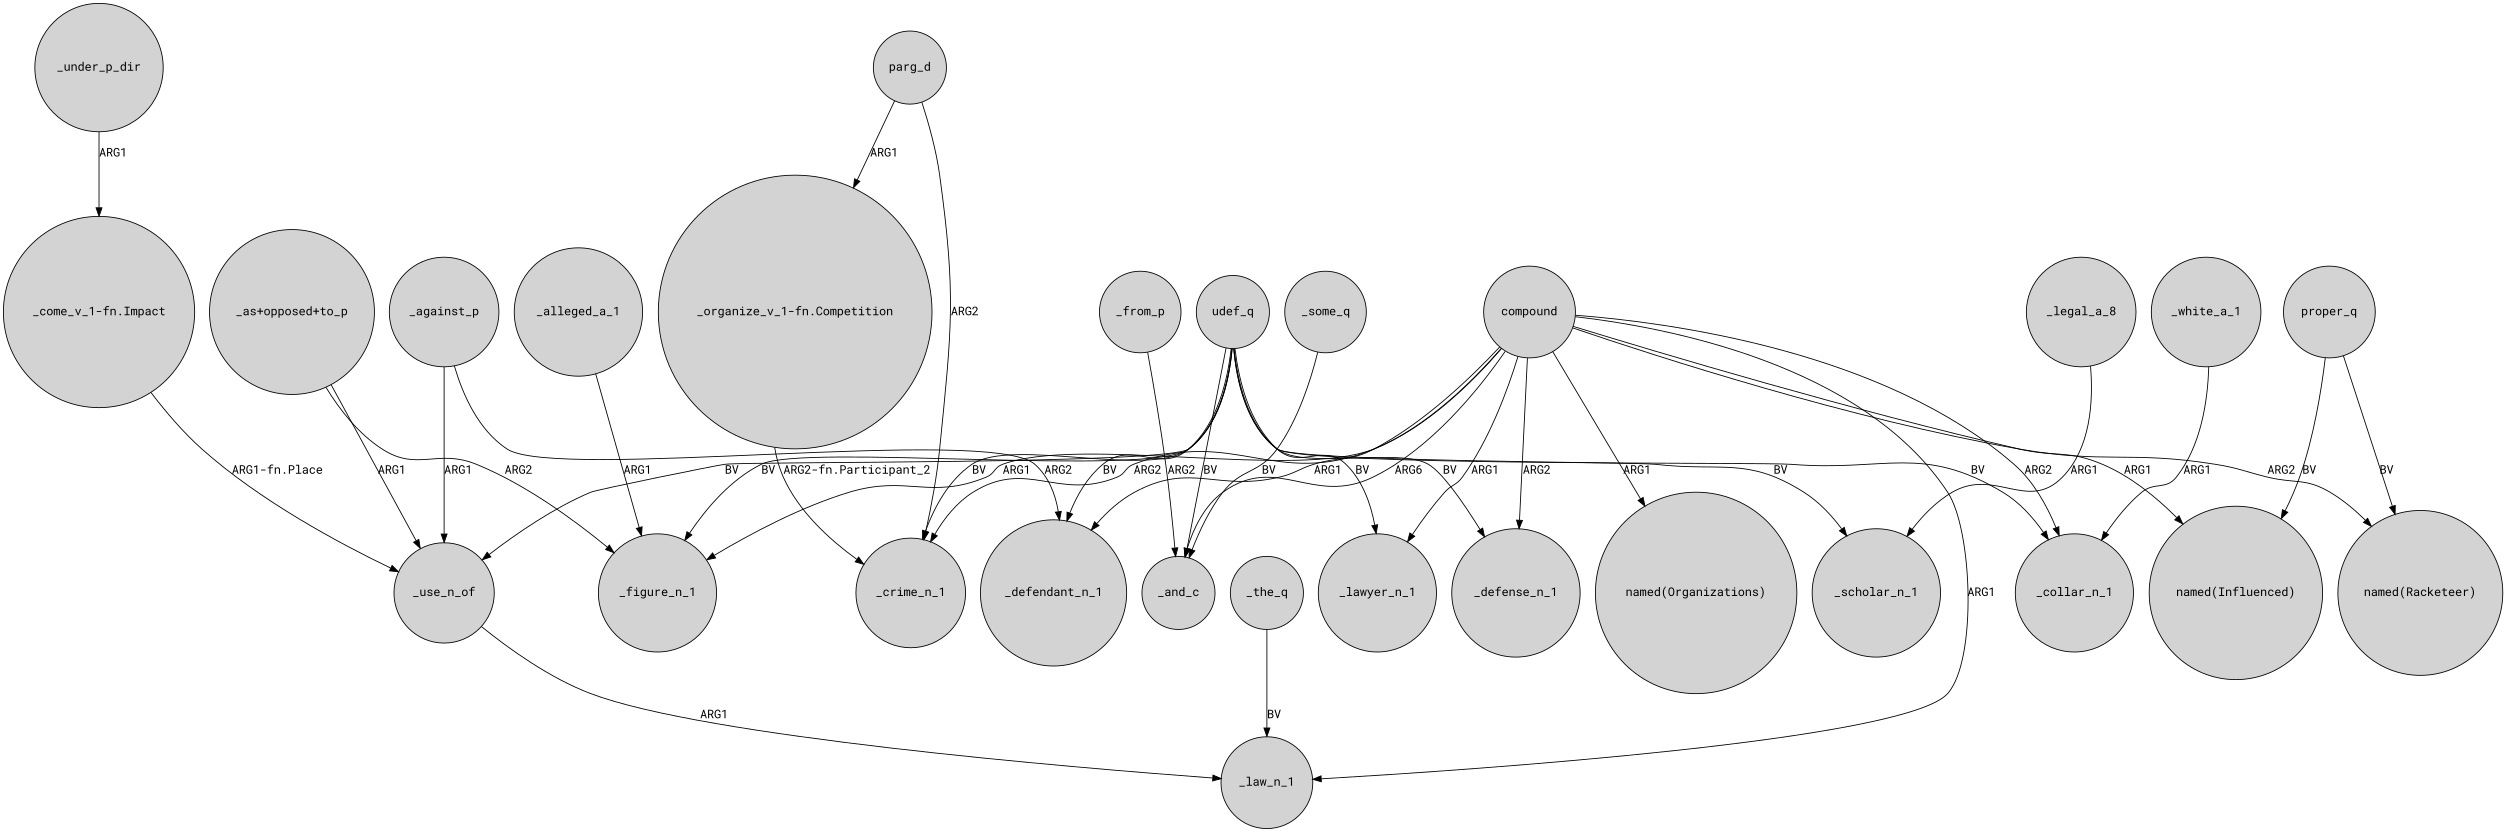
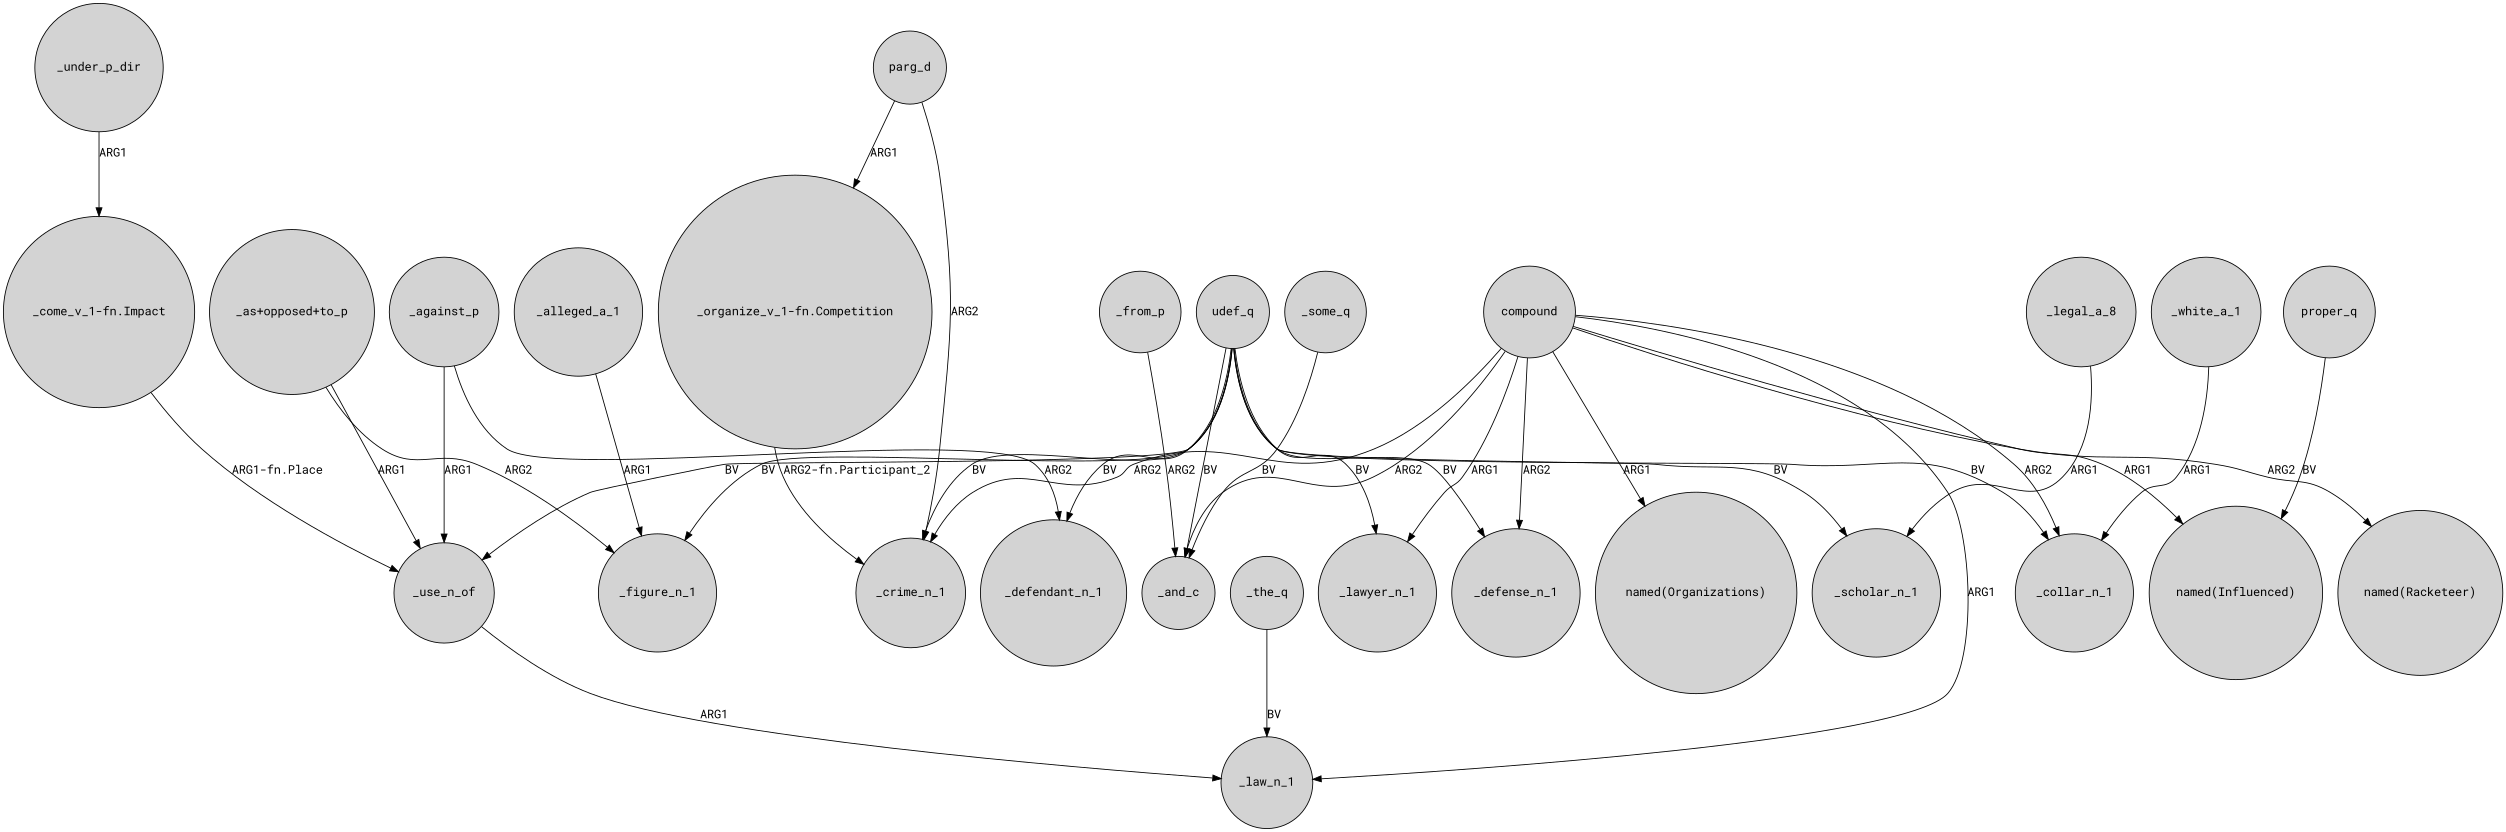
edge "proper_q" -> "named(Racketeer)": removed, label "BV"
edge "compound" -> "_figure_n_1": removed, label "ARG1"
edge "compound" -> "_defendant_n_1": removed, label "ARG1"
edge "compound" -> "_and_c": label "ARG6" -> "ARG2"
